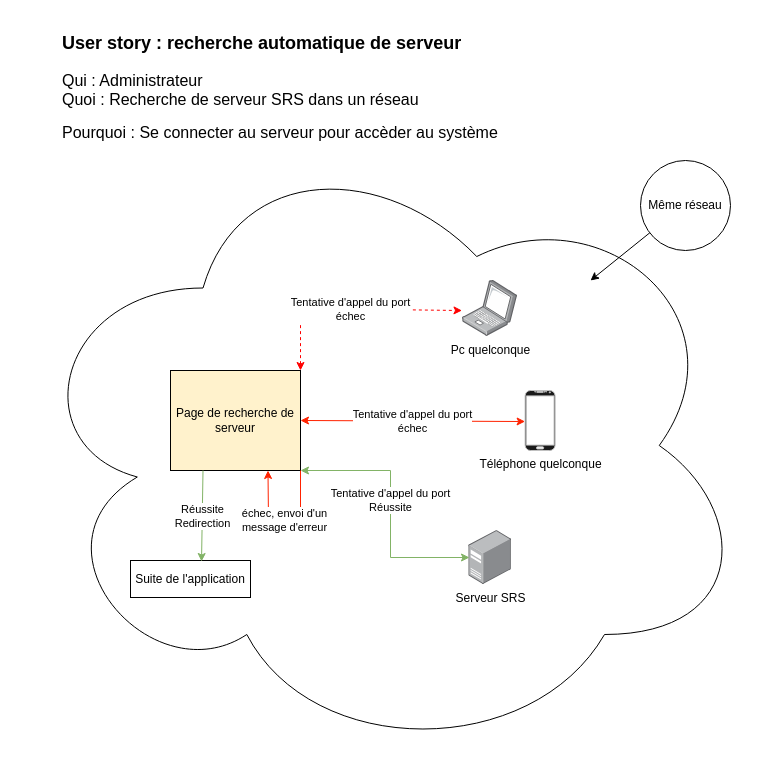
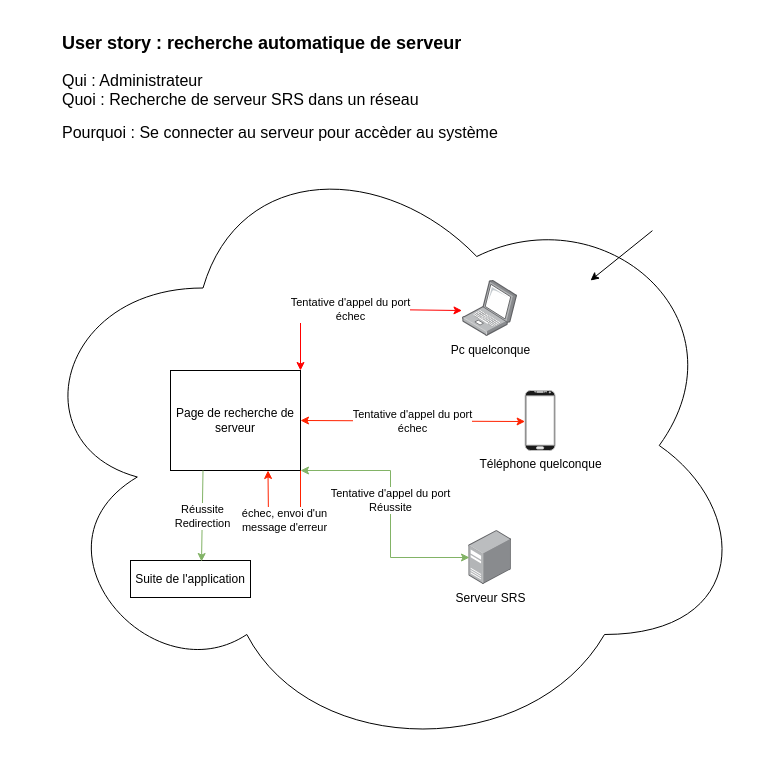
node "Même réseau": removed
edge "Pc quelconque" -- "Page de recherche de serveur": style dashed -> solid
node "Page de recherche de serveur": fillcolor #fff2cc -> #ffffff
